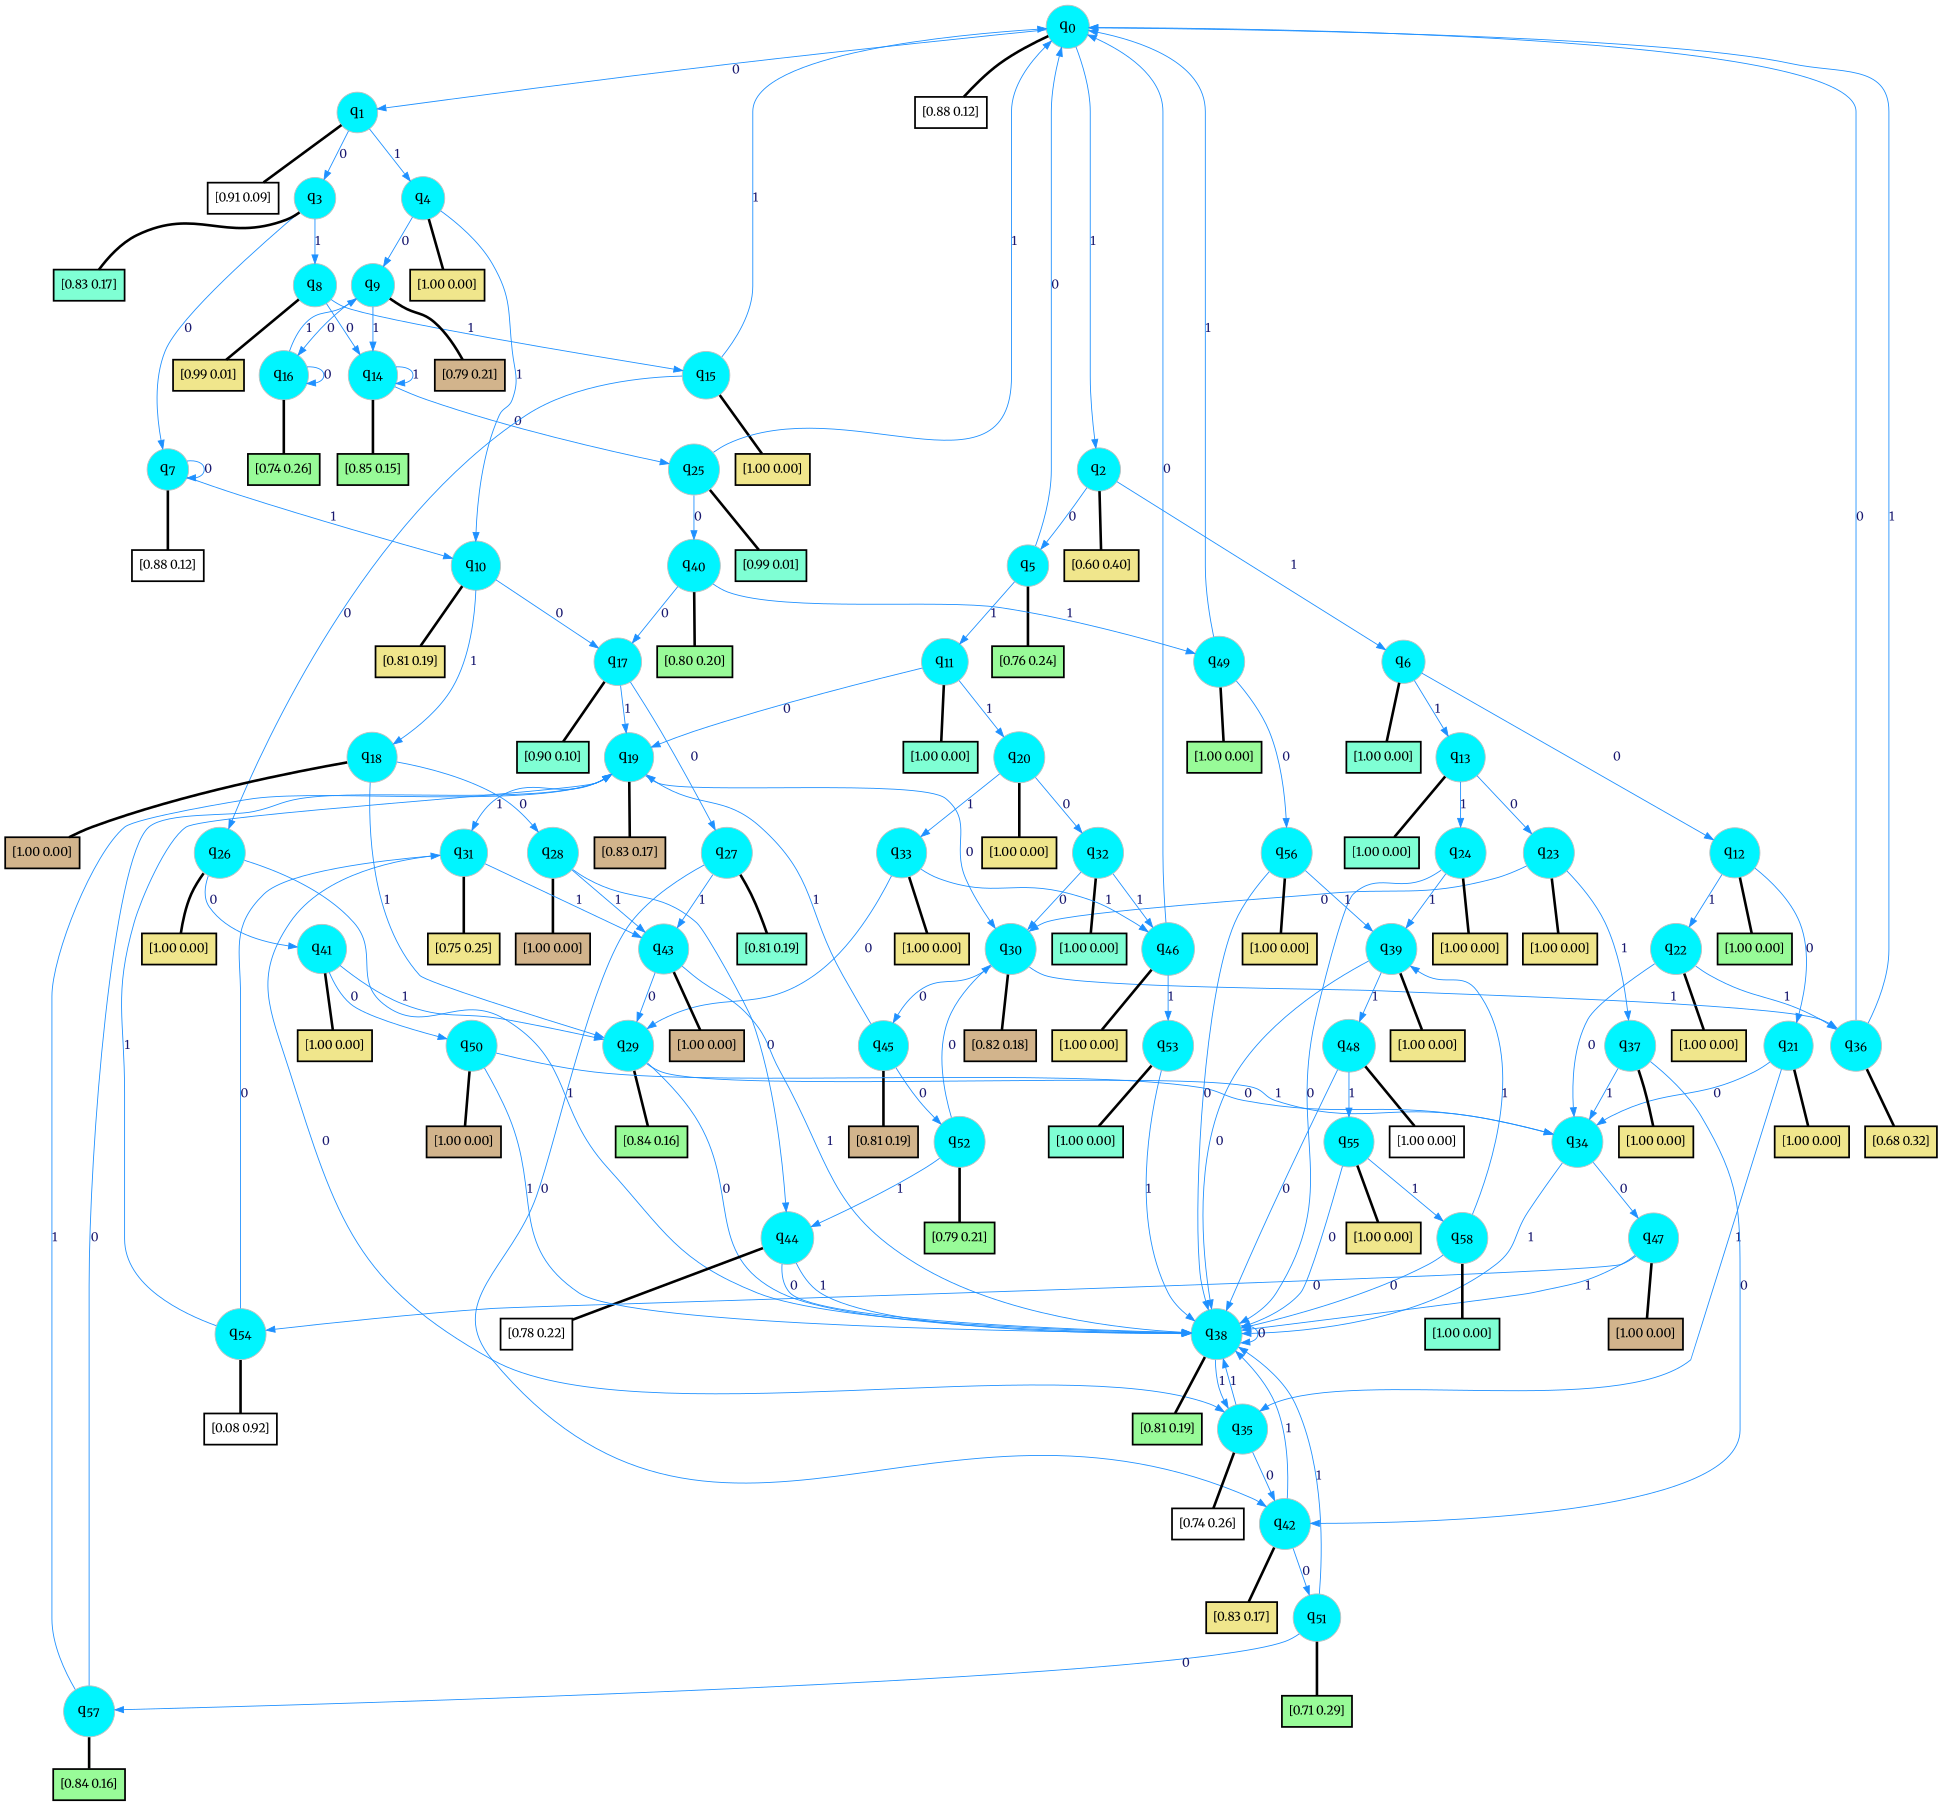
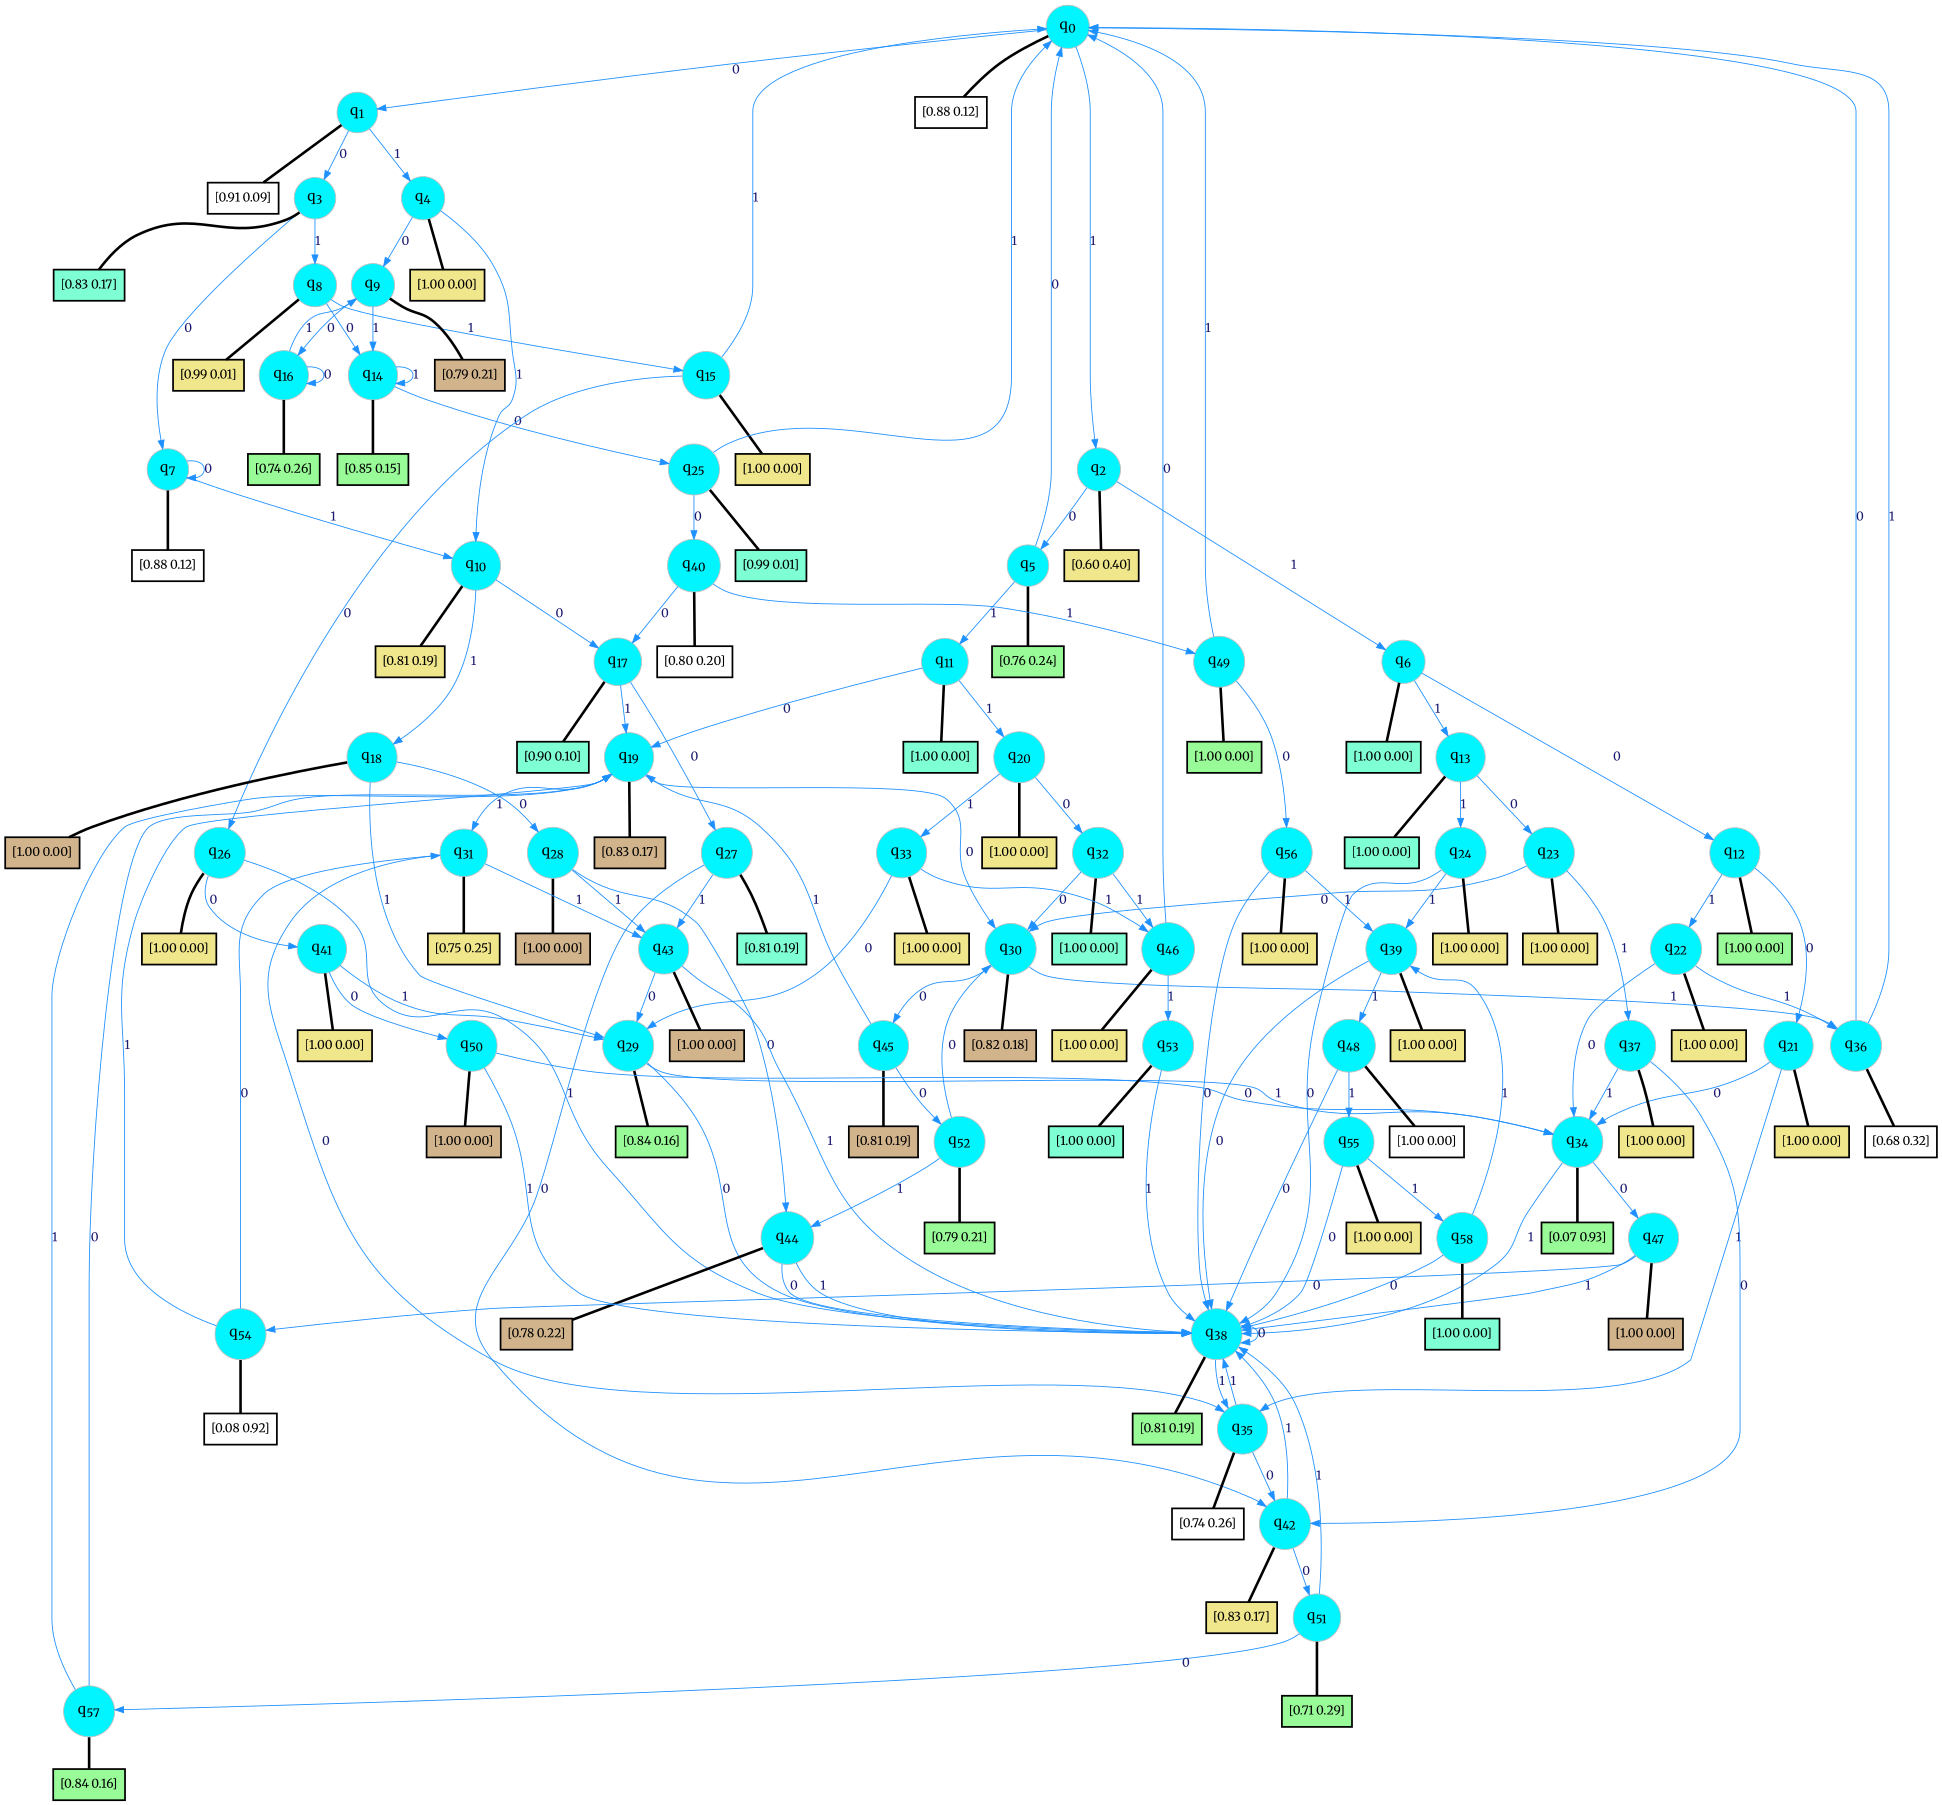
node "[0.80 0.20]": fillcolor palegreen -> white
node "[0.68 0.32]": fillcolor khaki -> white
node "[0.07 0.93]": added
node "[0.78 0.22]": fillcolor white -> tan
